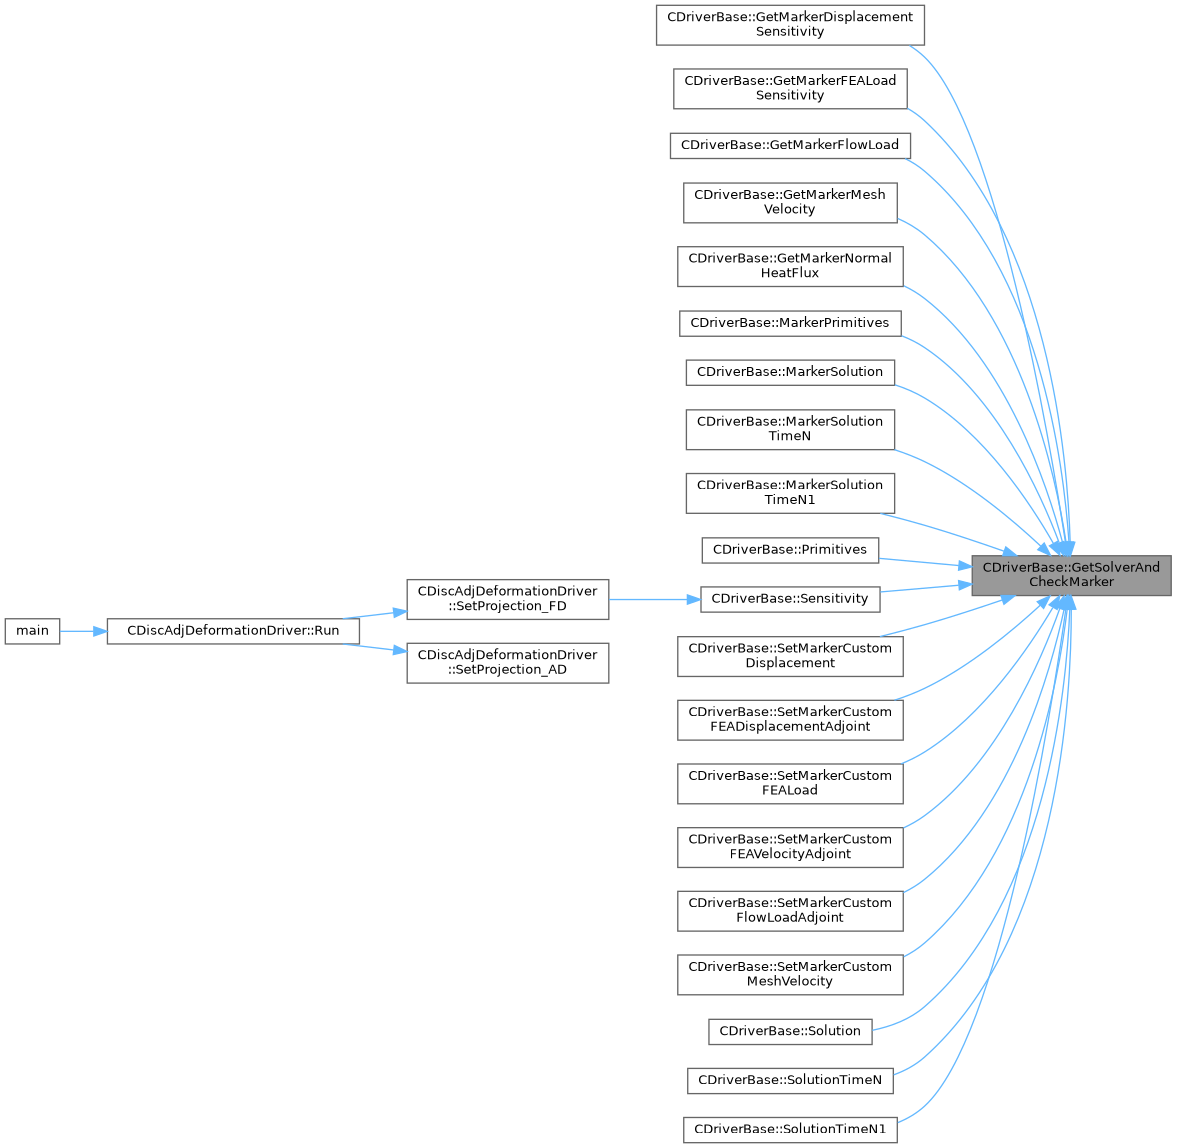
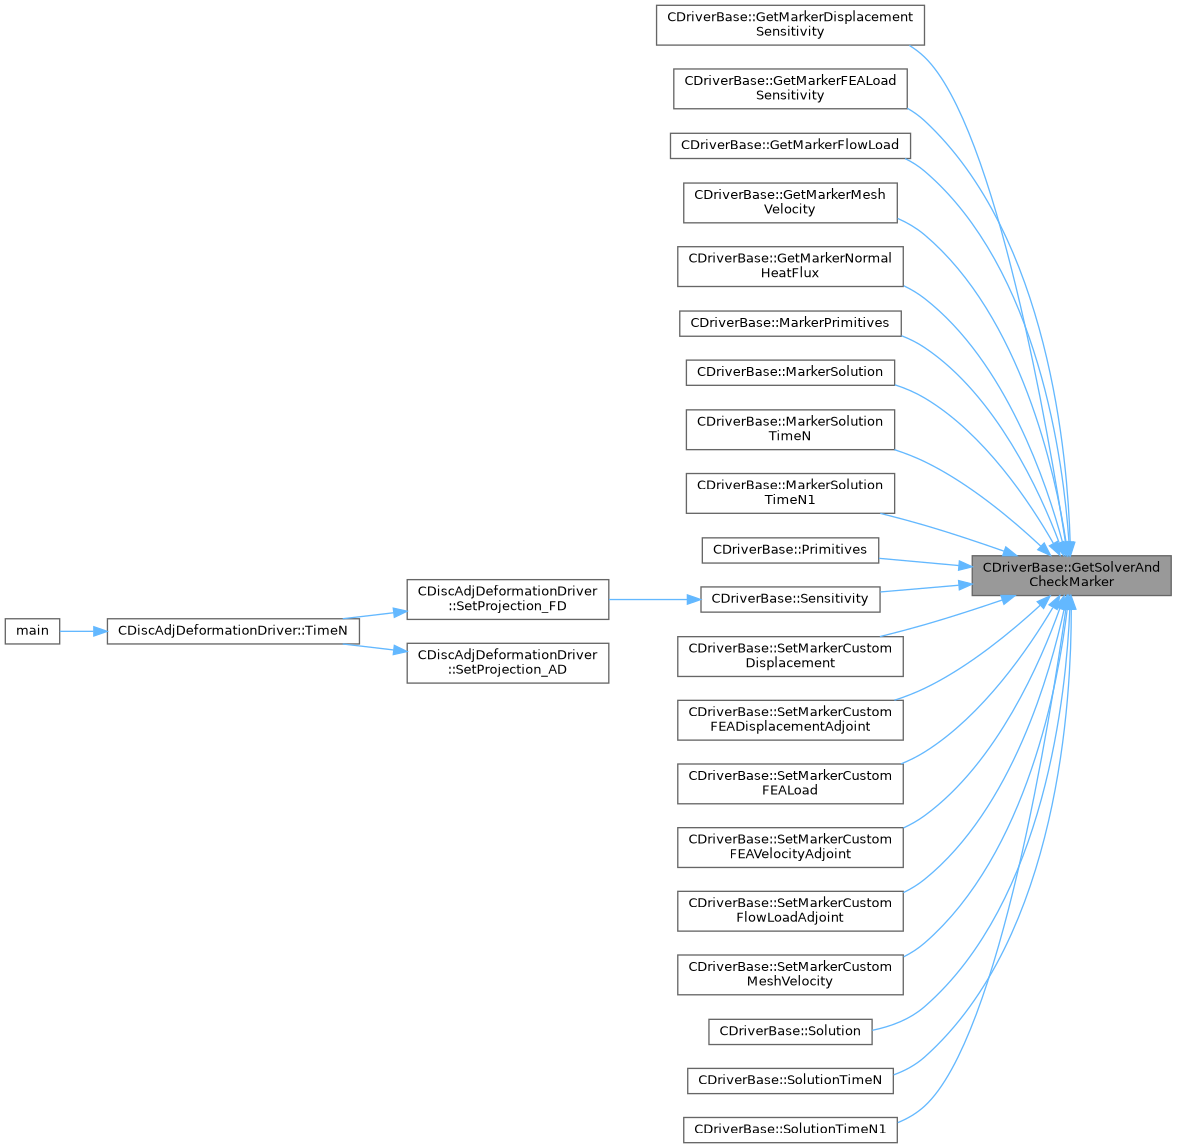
node "CDiscAdjDeformationDriver::Run": label "CDiscAdjDeformationDriver::Run" -> "CDiscAdjDeformationDriver::TimeN"
